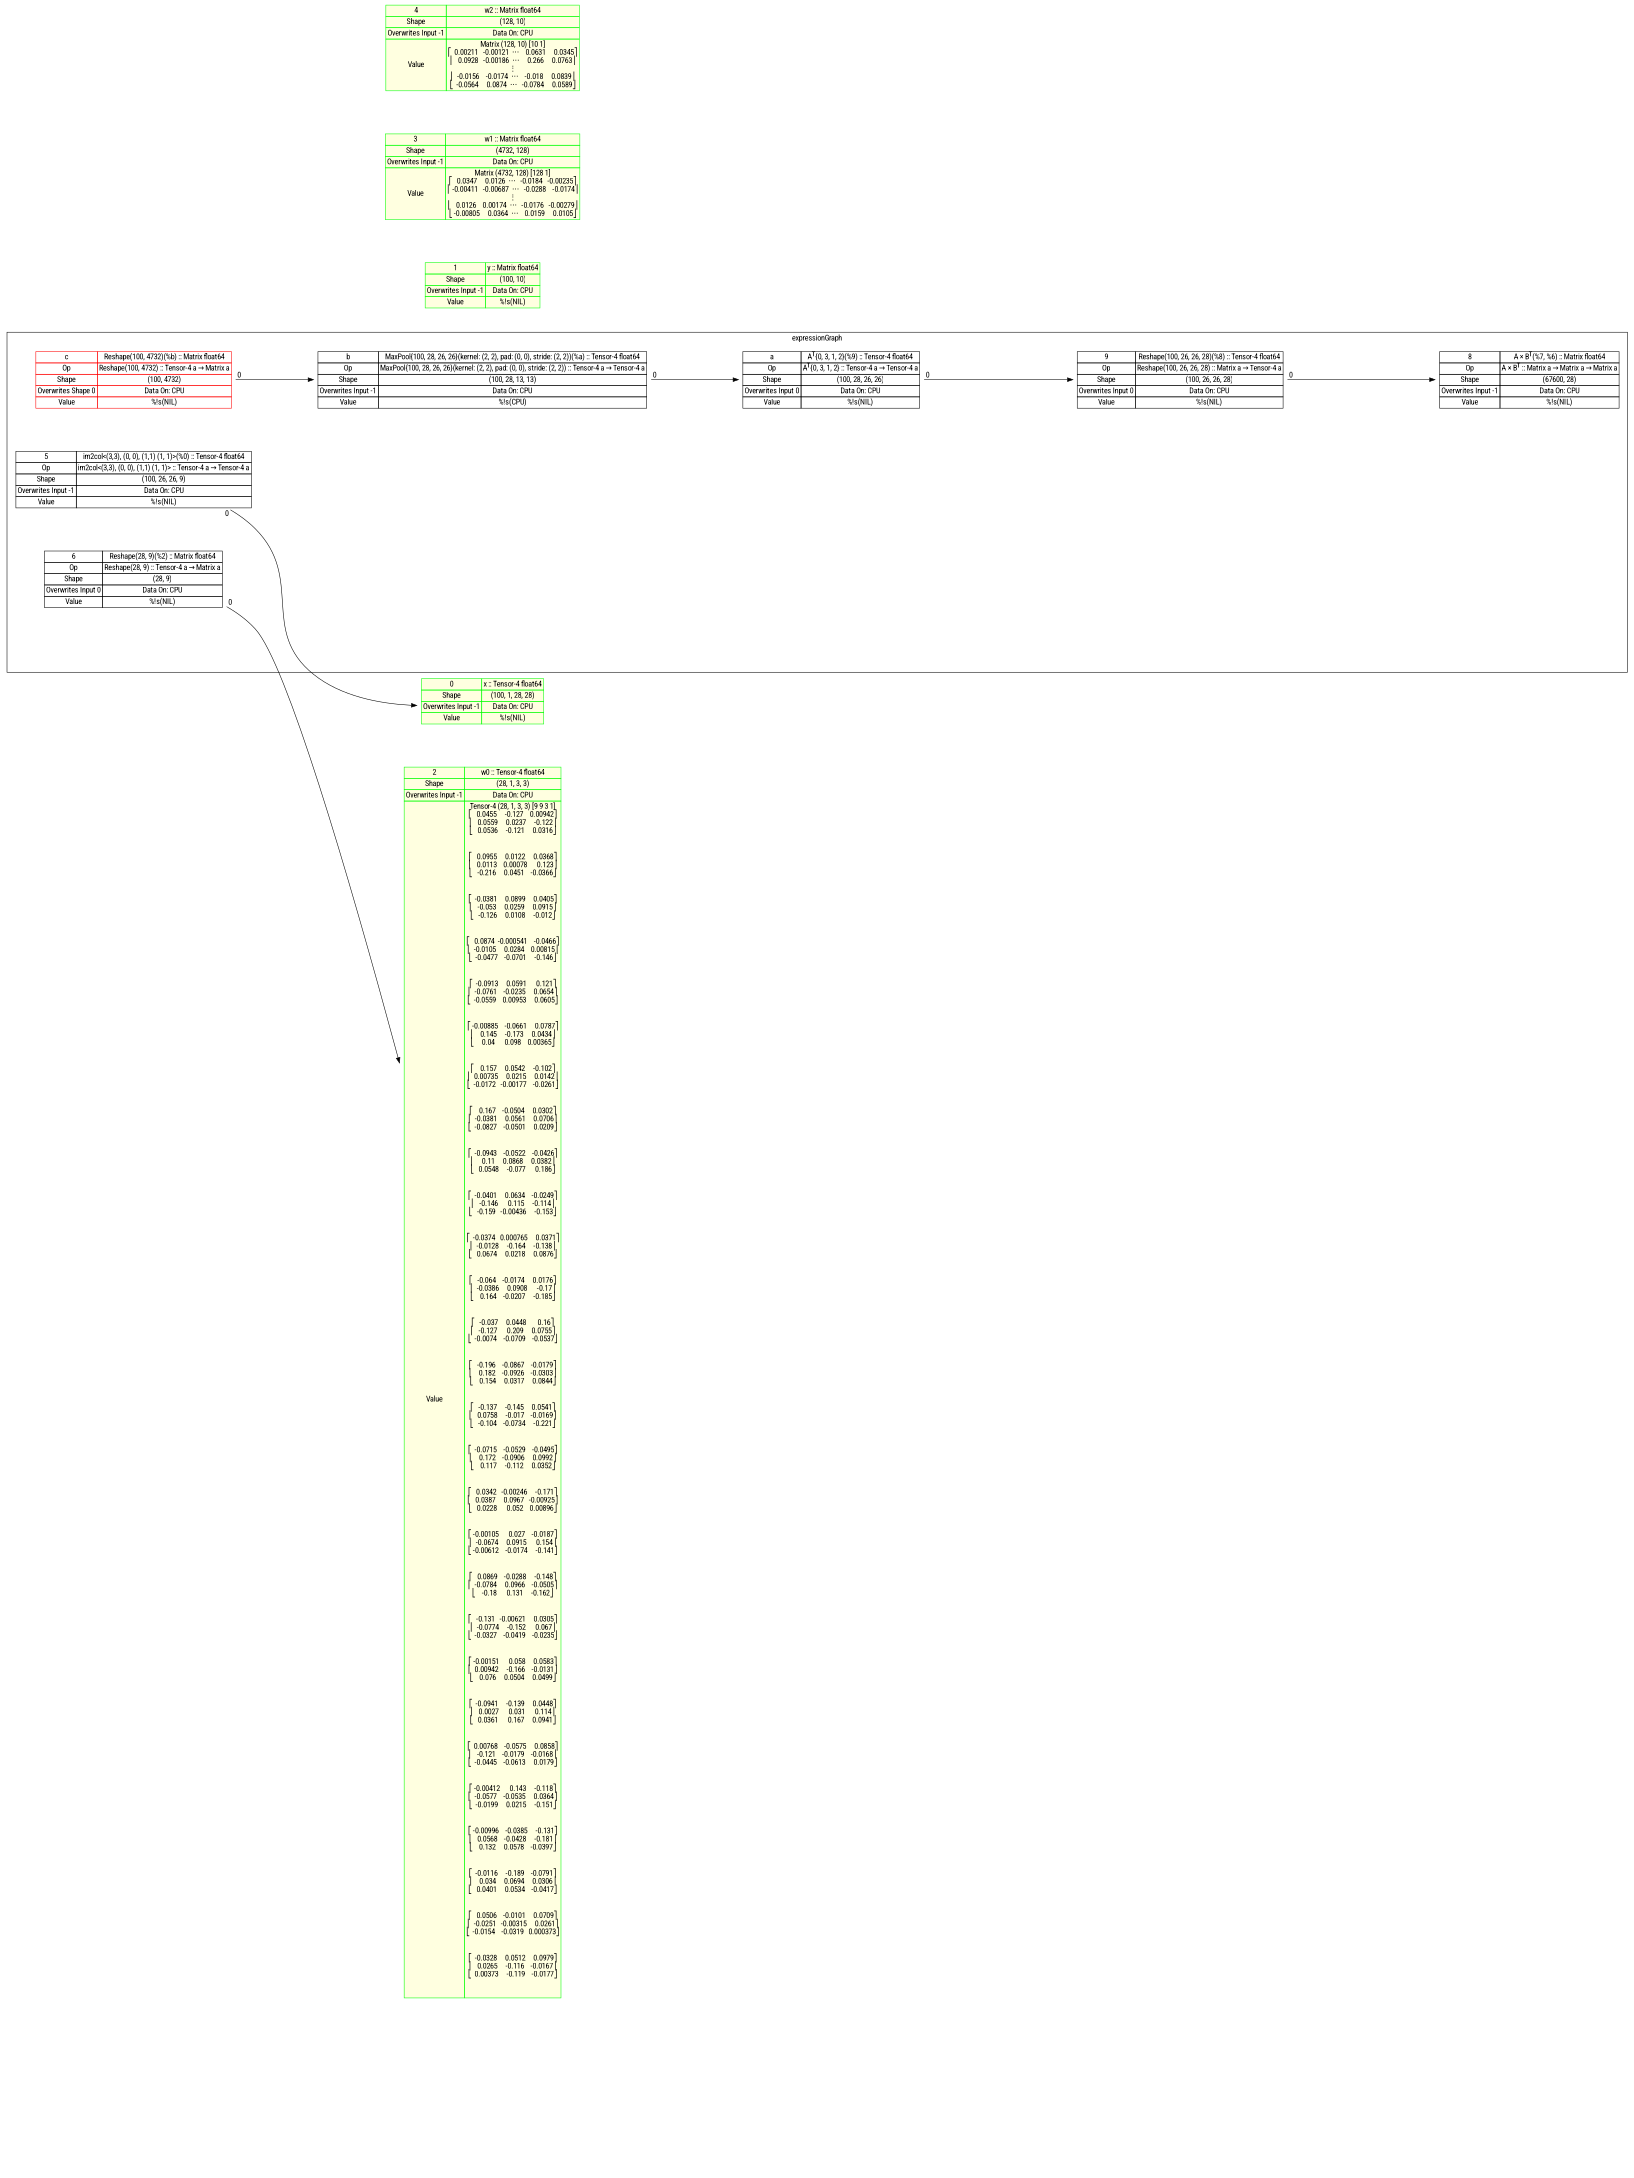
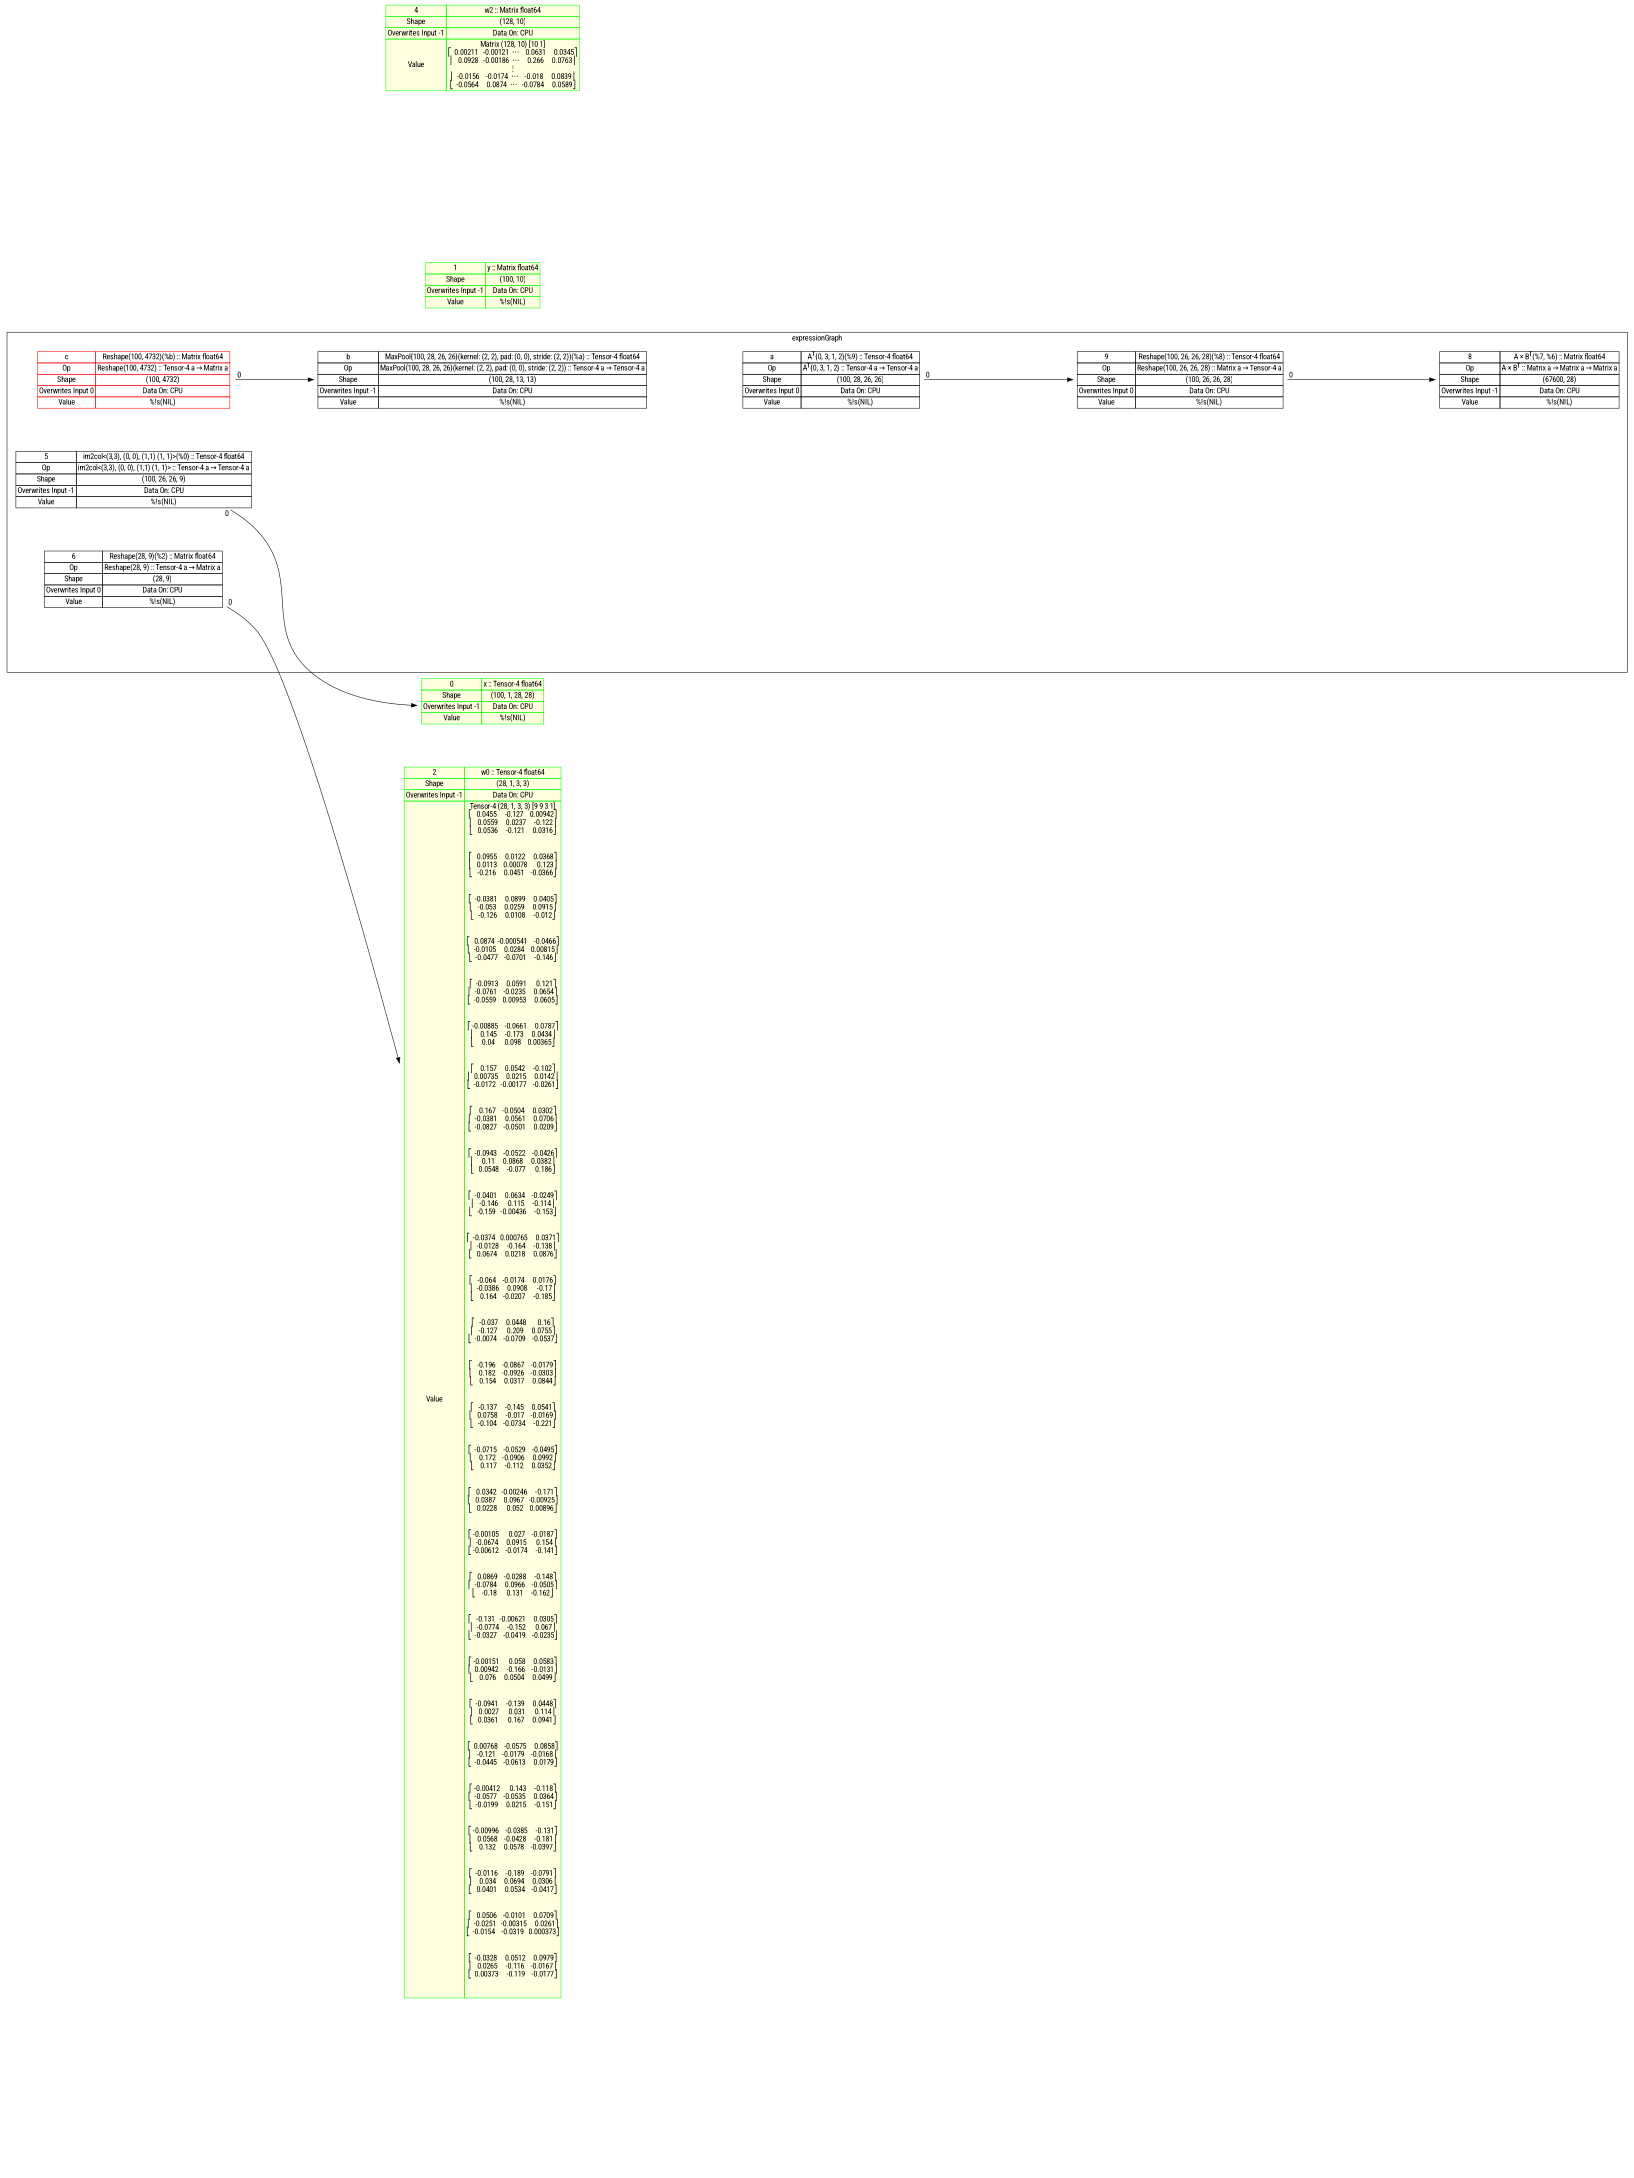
node "3": removed
edge "b" -> "a": removed
node "c": text "Overwrites Shape 0" -> "Overwrites Input 0"
node "b": text "%!s(CPU)" -> "%!s(NIL)"
